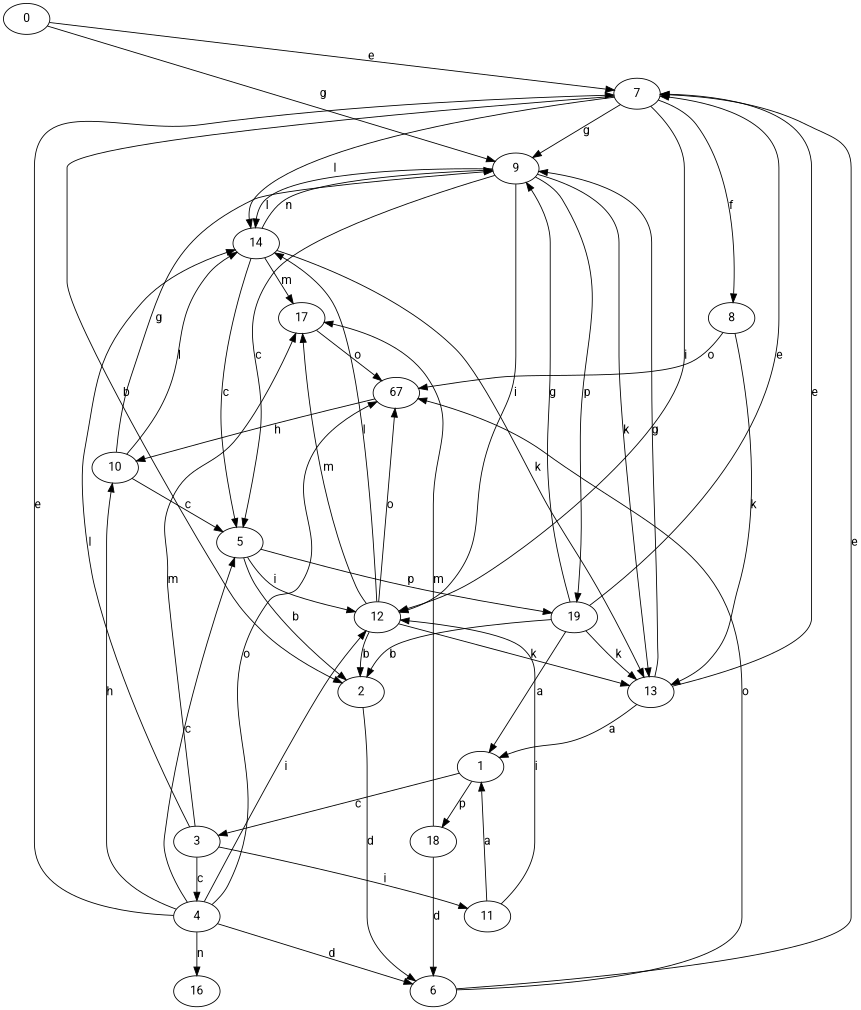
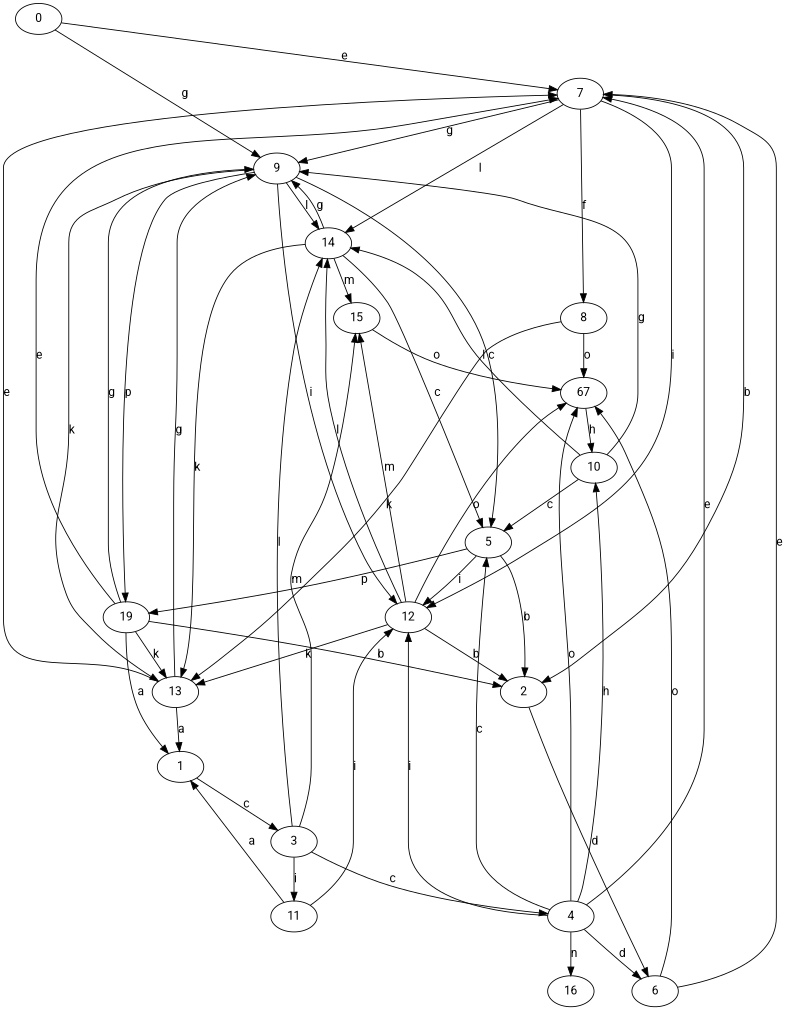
edge "14" -> "9": label "n" -> "g"
node "17": label "17" -> "15"
node "18": removed
